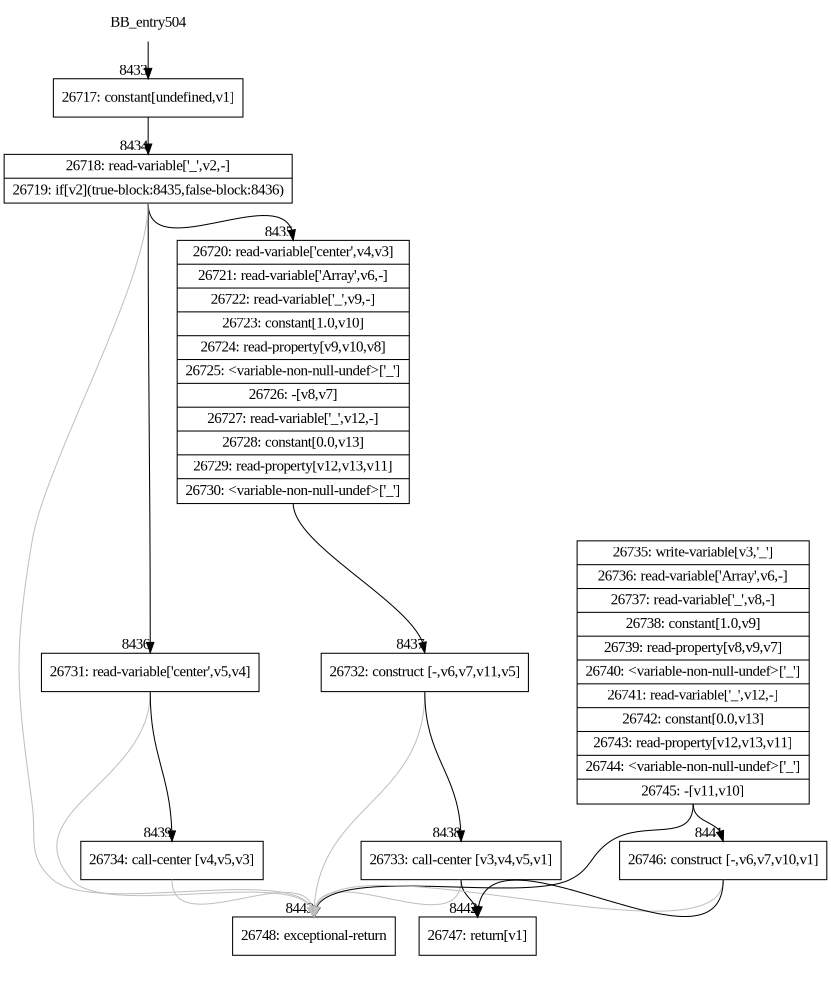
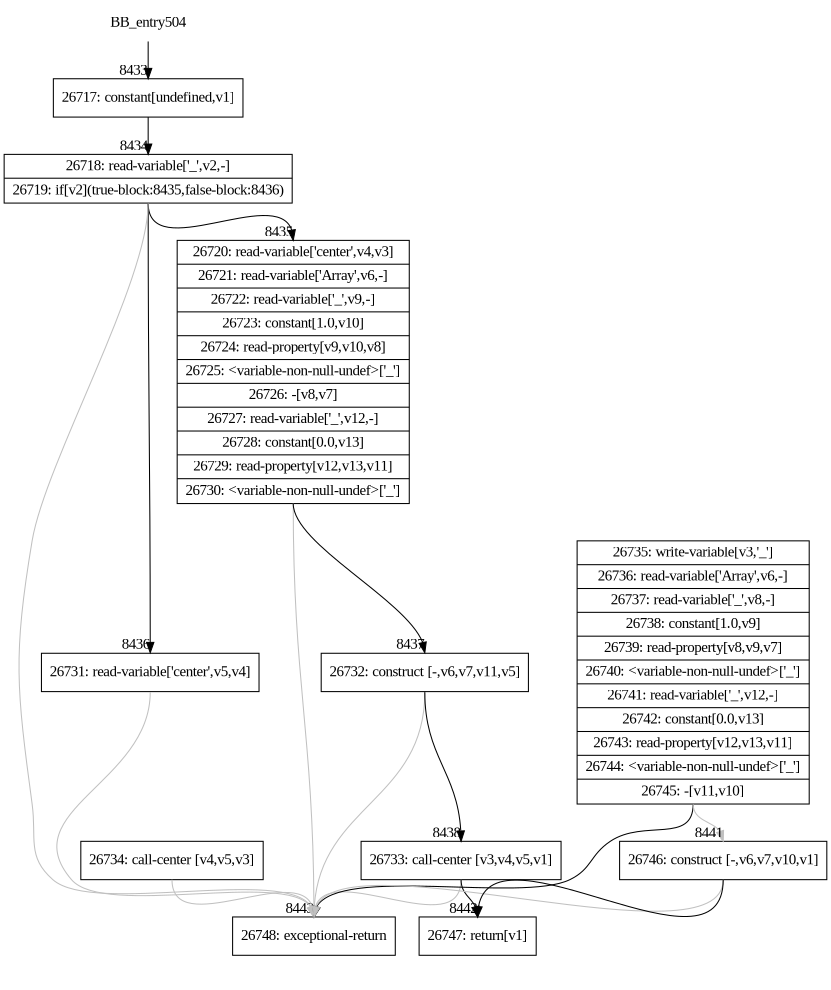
edge "26720: read-variable['center',v4,v3]" -> "26748: exceptional-return": added
edge "26731: read-variable['center',v5,v4]" -> "26734: call-center [v4,v5,v3]": removed
edge "26735: write-variable[v3,'_']" -> "26746: construct [-,v6,v7,v10,v1]": color black -> gray
